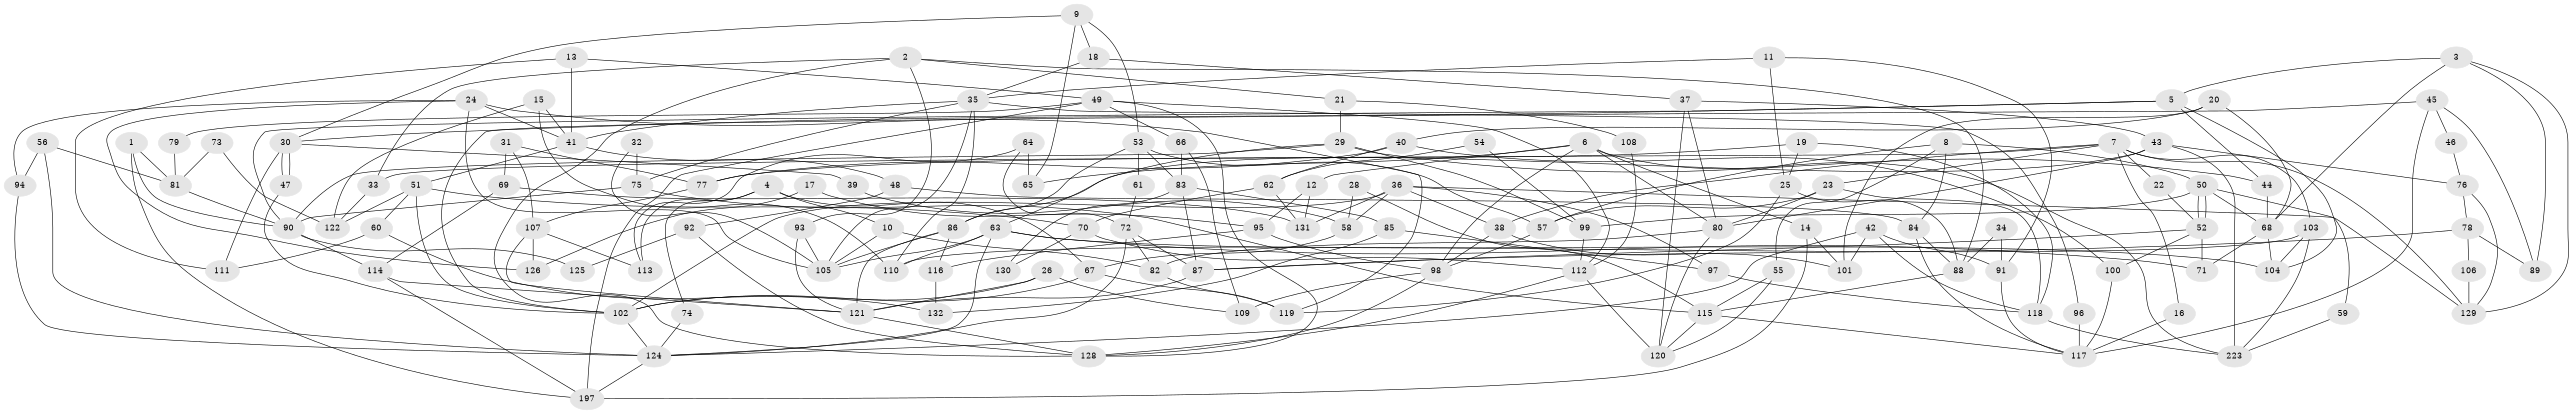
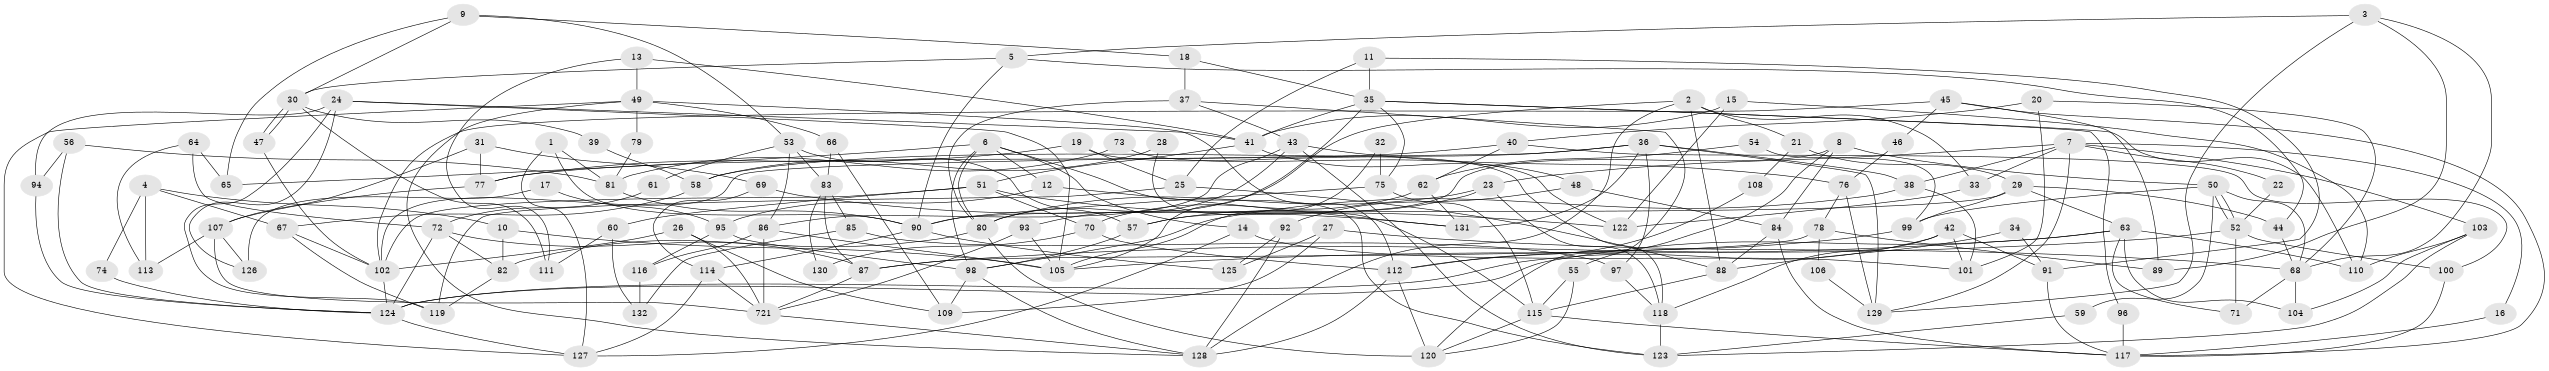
edge "5" -- "104": removed
node "27": added
node "121": label "121" -> "721"
node "223": label "223" -> "123"
node "197": label "197" -> "127"
